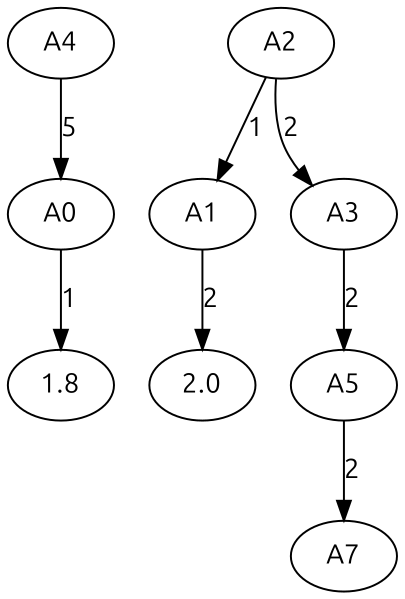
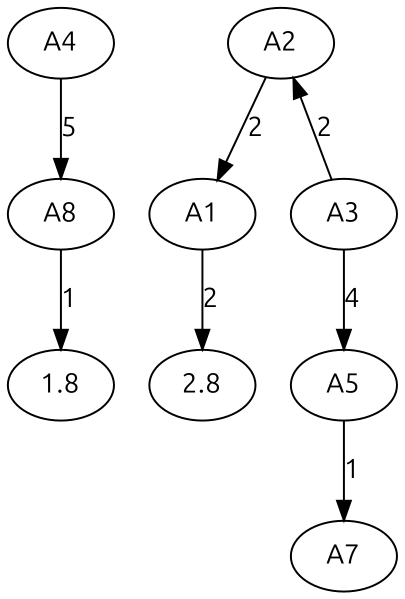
edge "A2" -> "A3": reversed
edge "A2" -> "A1": label "1" -> "2"
node "A0": label "A0" -> "A8"
edge "A3" -> "A5": label "2" -> "4"
node "2.0": label "2.0" -> "2.8"
edge "A5" -> "A7": label "2" -> "1"
